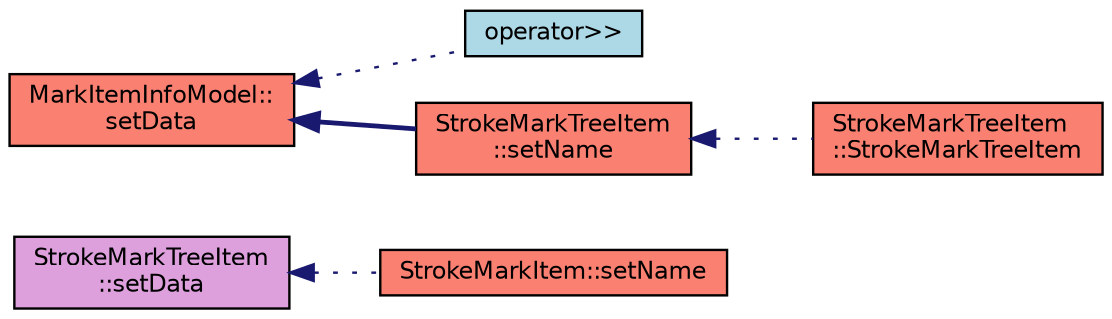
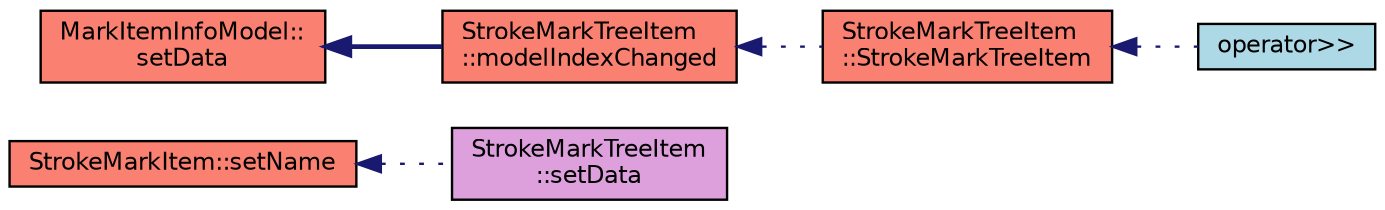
edge "operator>>" -> "MarkItemInfoModel:: setData": now "operator>>" -> "StrokeMarkTreeItem ::StrokeMarkTreeItem"
node "StrokeMarkTreeItem ::setName": label "StrokeMarkTreeItem ::setName" -> "StrokeMarkTreeItem ::modelIndexChanged"
edge "StrokeMarkItem::setName" -> "StrokeMarkTreeItem ::setData": reversed
